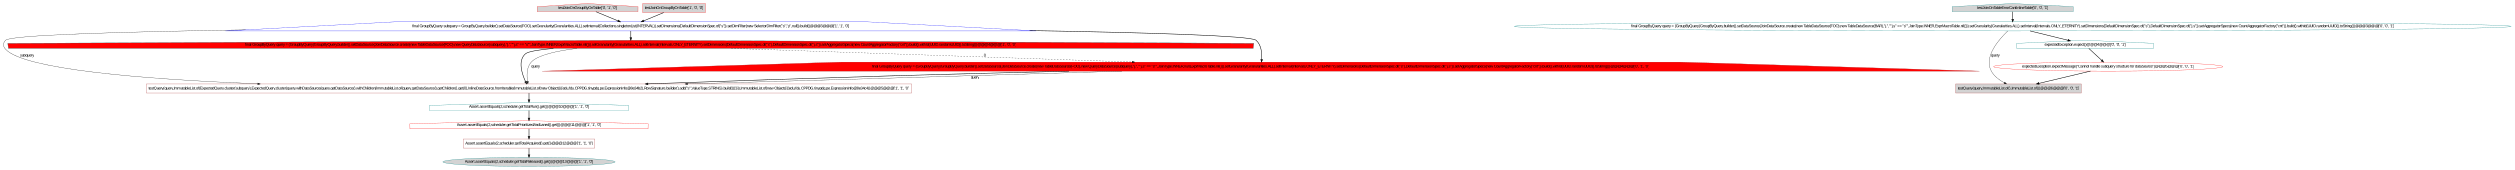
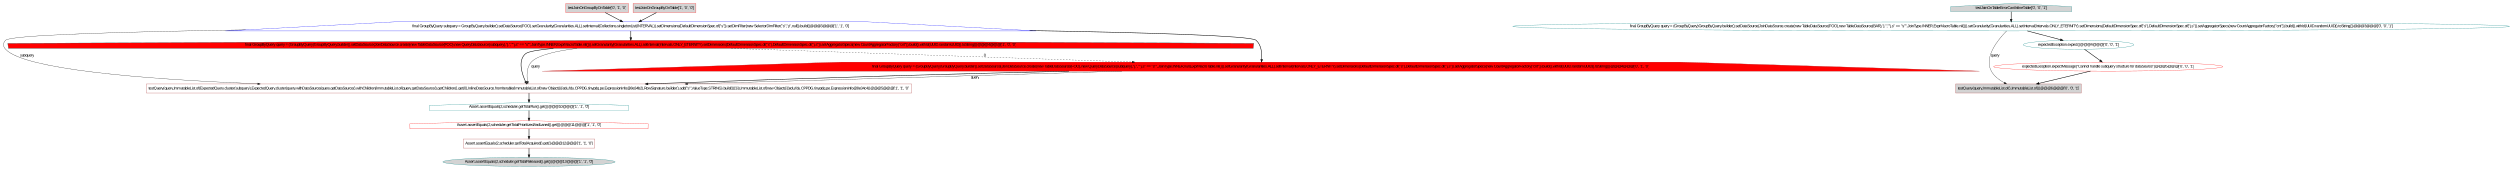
node "testJoinOnGroupByOnTable['0', '1', '0']": shape house -> box
node "expectedException.expect()@@@4@@@['0', '0', '1']": shape house -> ellipse
